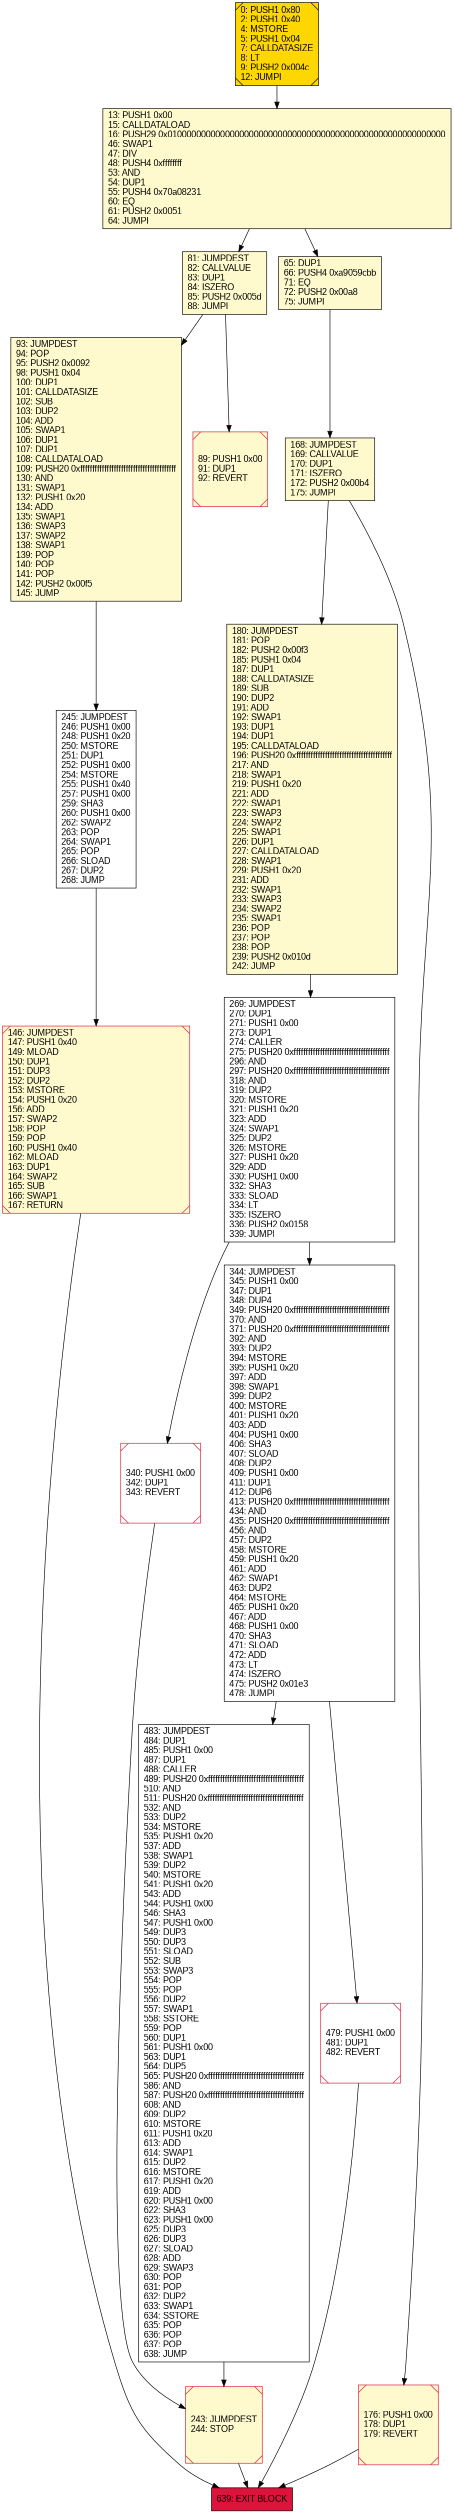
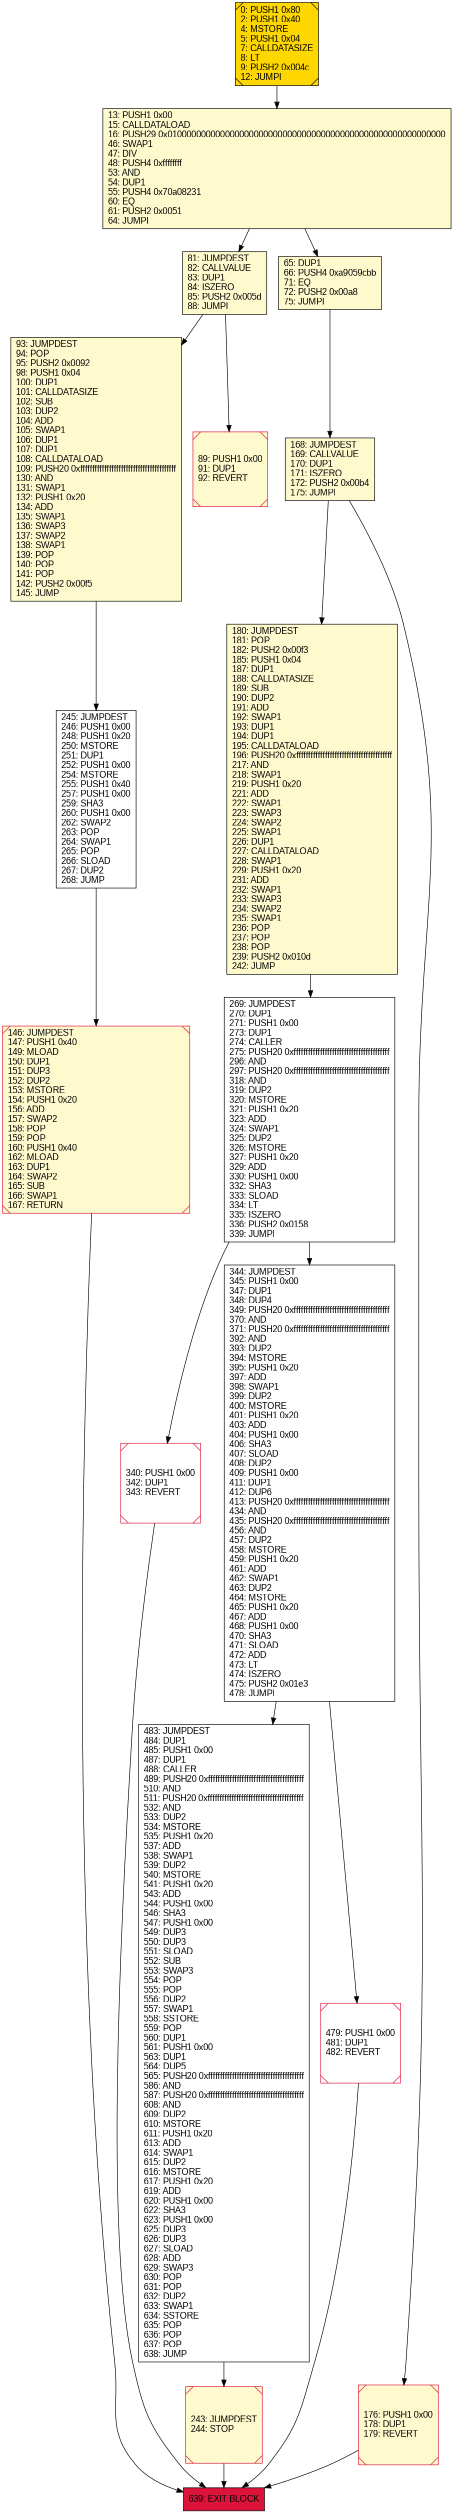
edge "340: PUSH1 0x00 342: DUP1 343: REVERT" -> "243: JUMPDEST 244: STOP": now "340: PUSH1 0x00 342: DUP1 343: REVERT" -> "639: EXIT BLOCK"
